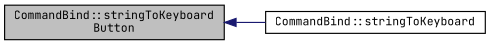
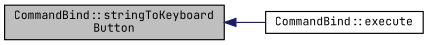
node "CommandBind::stringToKeyboard": label "CommandBind::stringToKeyboard" -> "CommandBind::execute"
